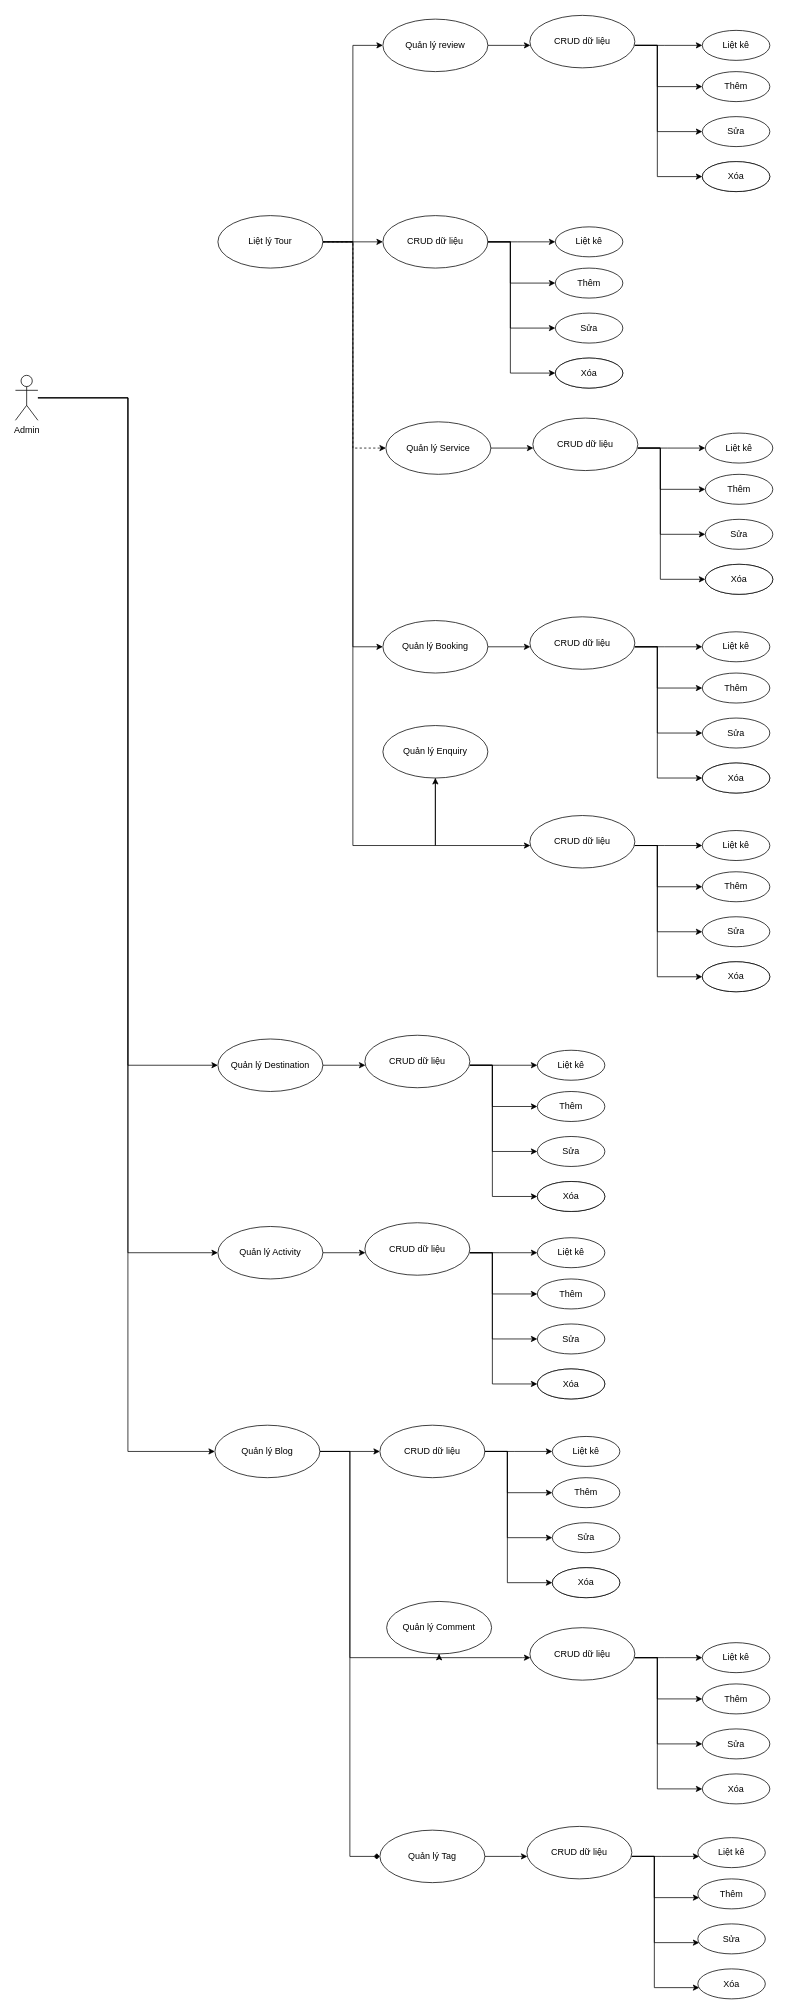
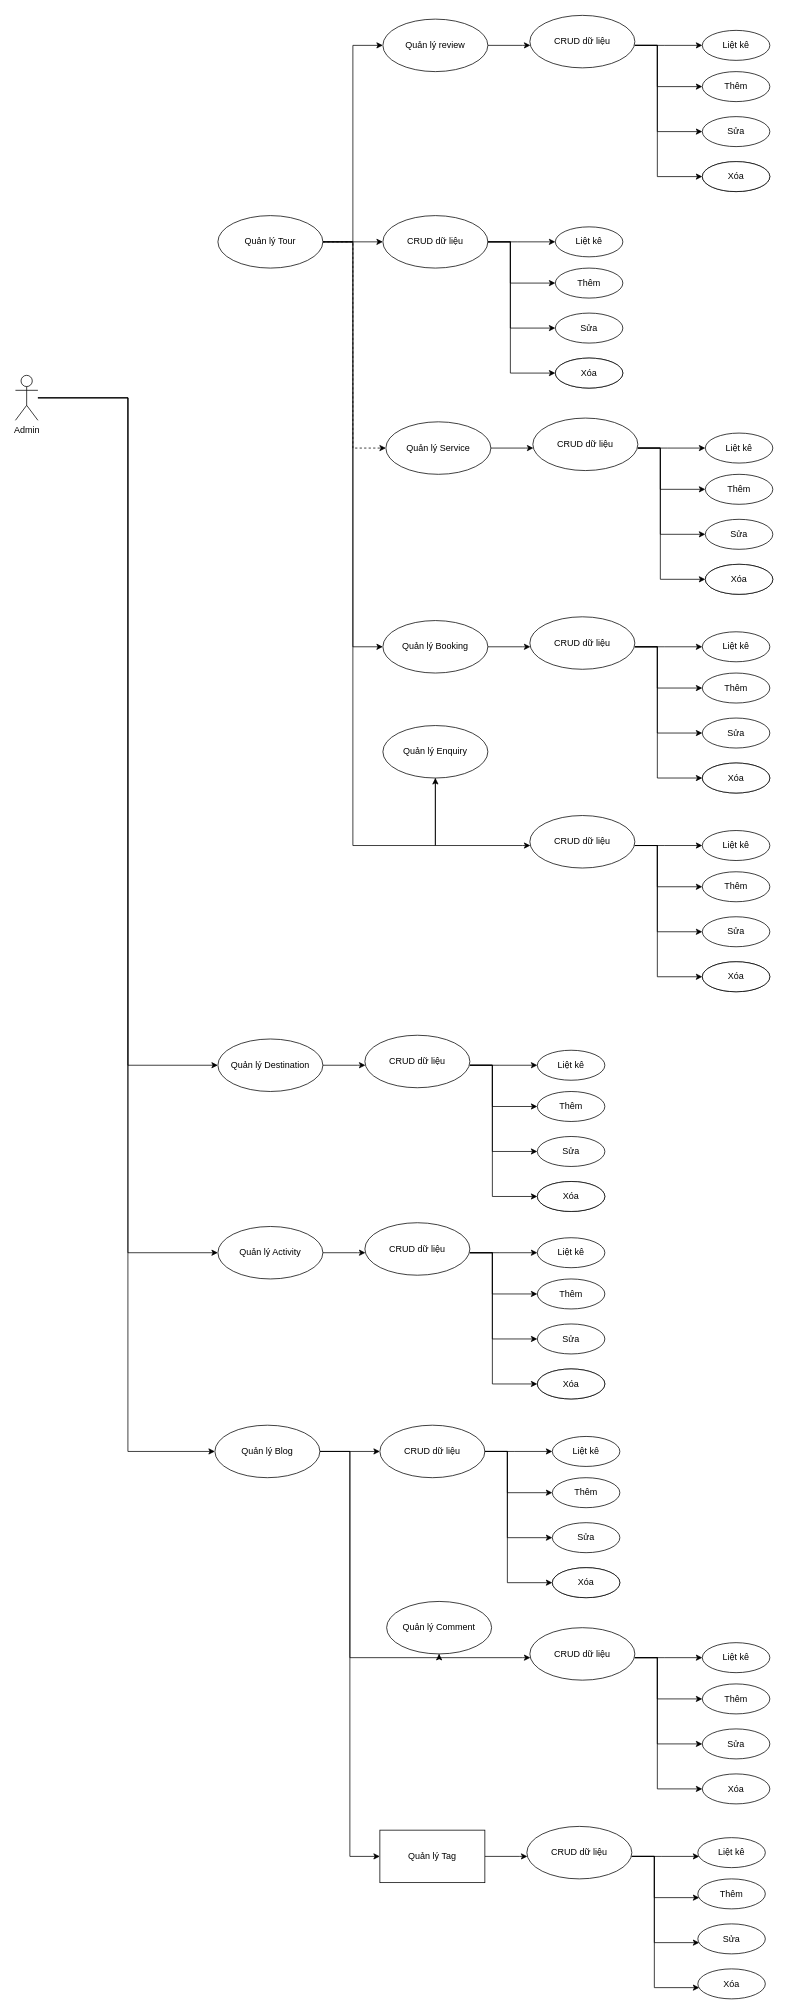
node "Liệt lý Tour": label "Liệt lý Tour" -> "Quản lý Tour"
edge "Quản lý Blog" -> "Quản lý Tag": arrowhead diamond -> classic
node "Quản lý Tag": shape ellipse -> rectangle
